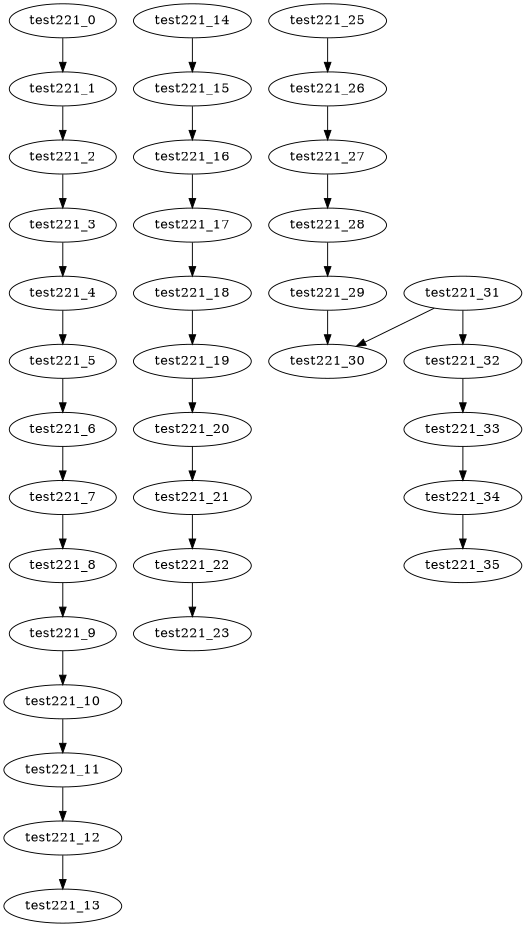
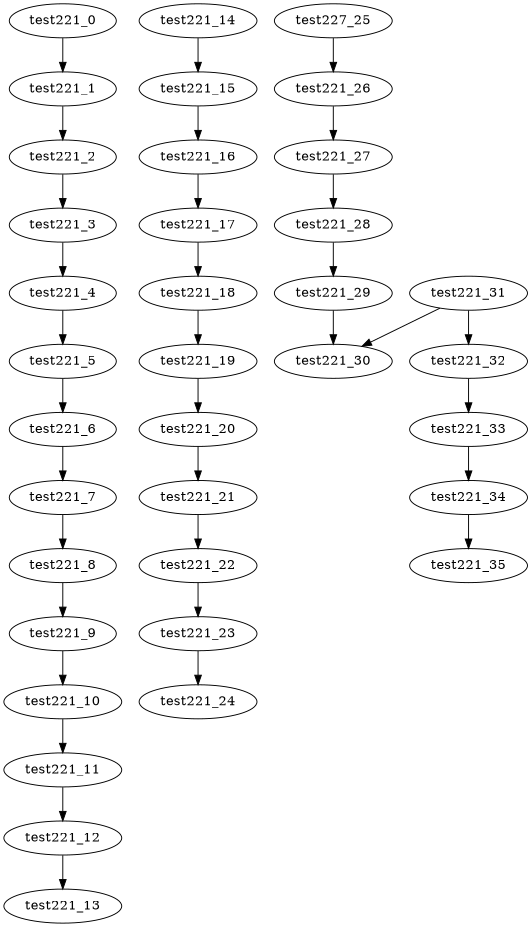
node "test221_25": label "test221_25" -> "test227_25"
node "test221_24": added
